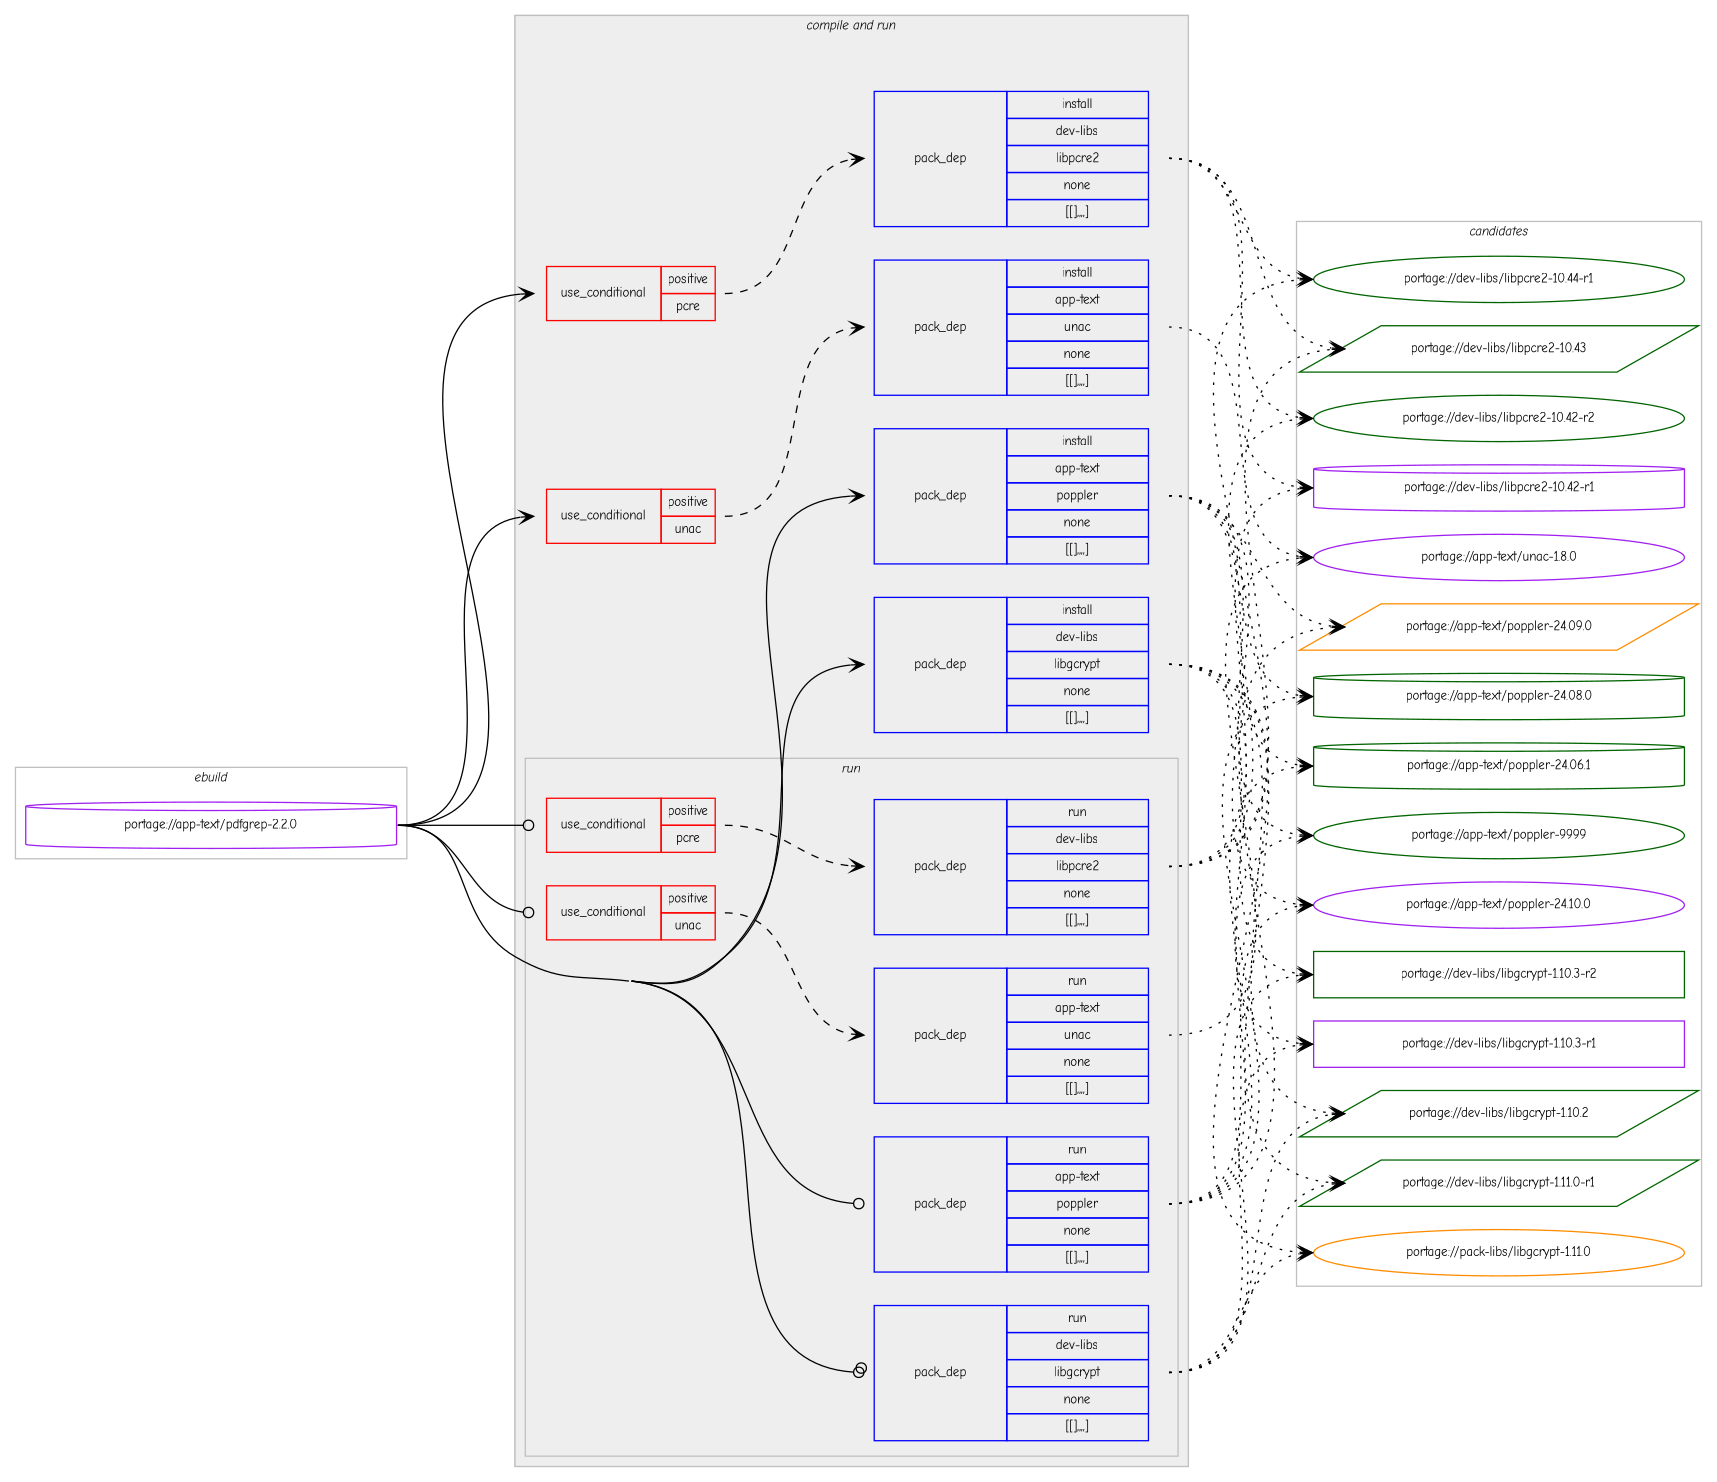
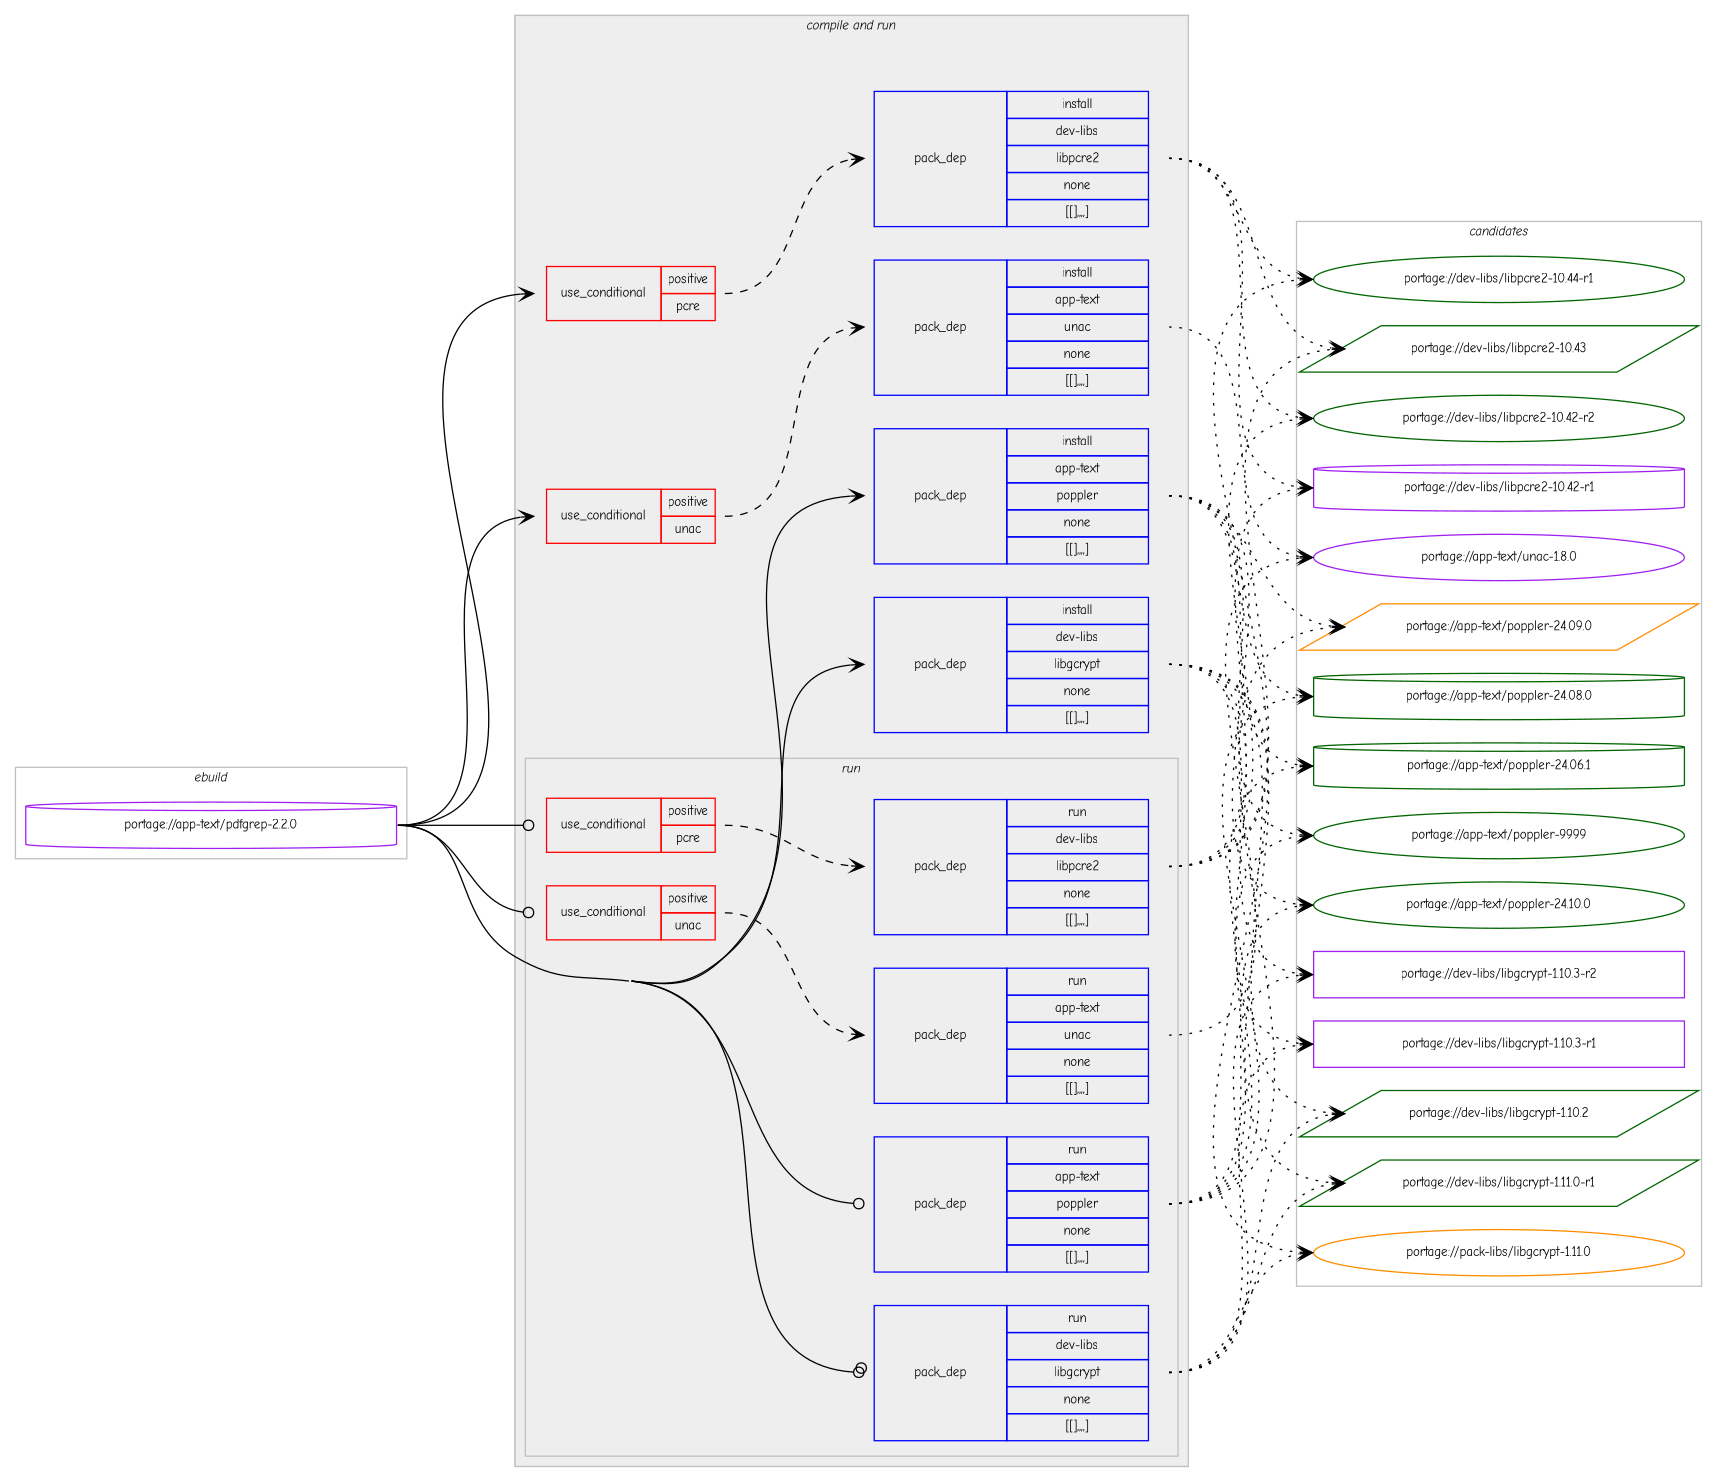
node "portage://app-text/poppler-24.10.0": color purple -> darkgreen
node "portage://dev-libs/libgcrypt-1.10.3-r2": color darkgreen -> purple
